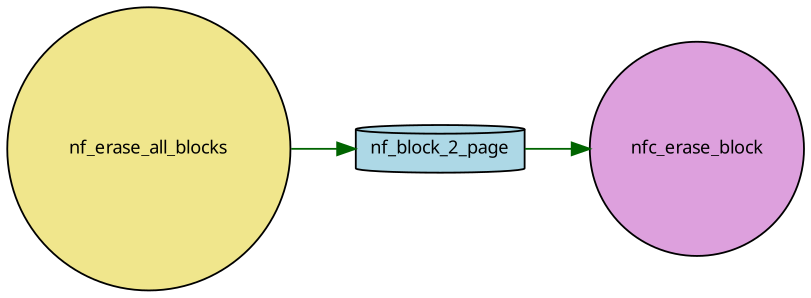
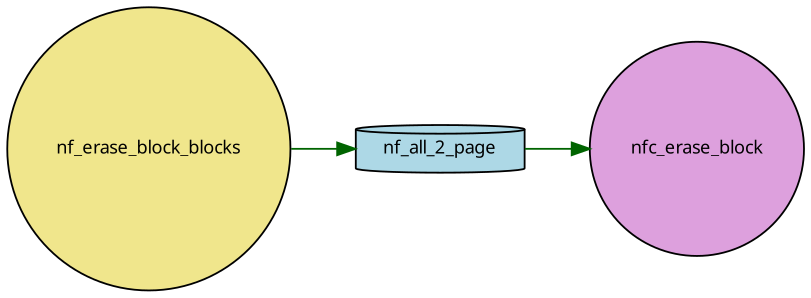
node "nf_erase_all_blocks": label "nf_erase_all_blocks" -> "nf_erase_block_blocks"
node "nf_block_2_page": label "nf_block_2_page" -> "nf_all_2_page"
